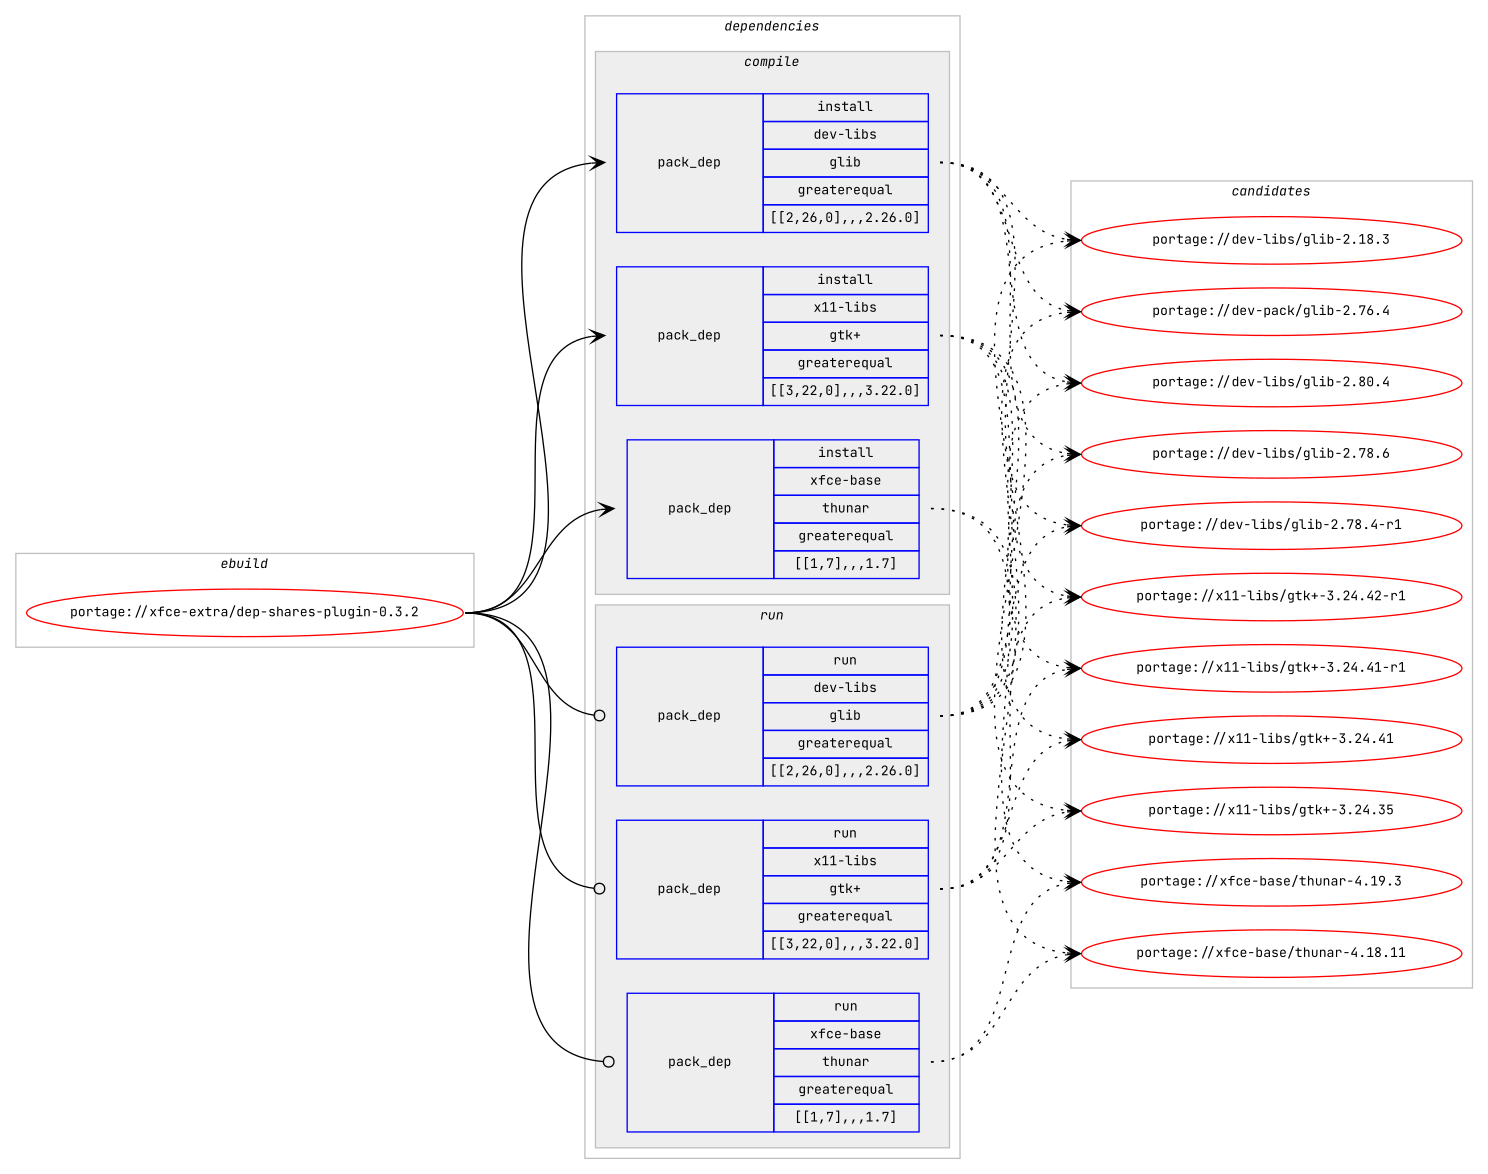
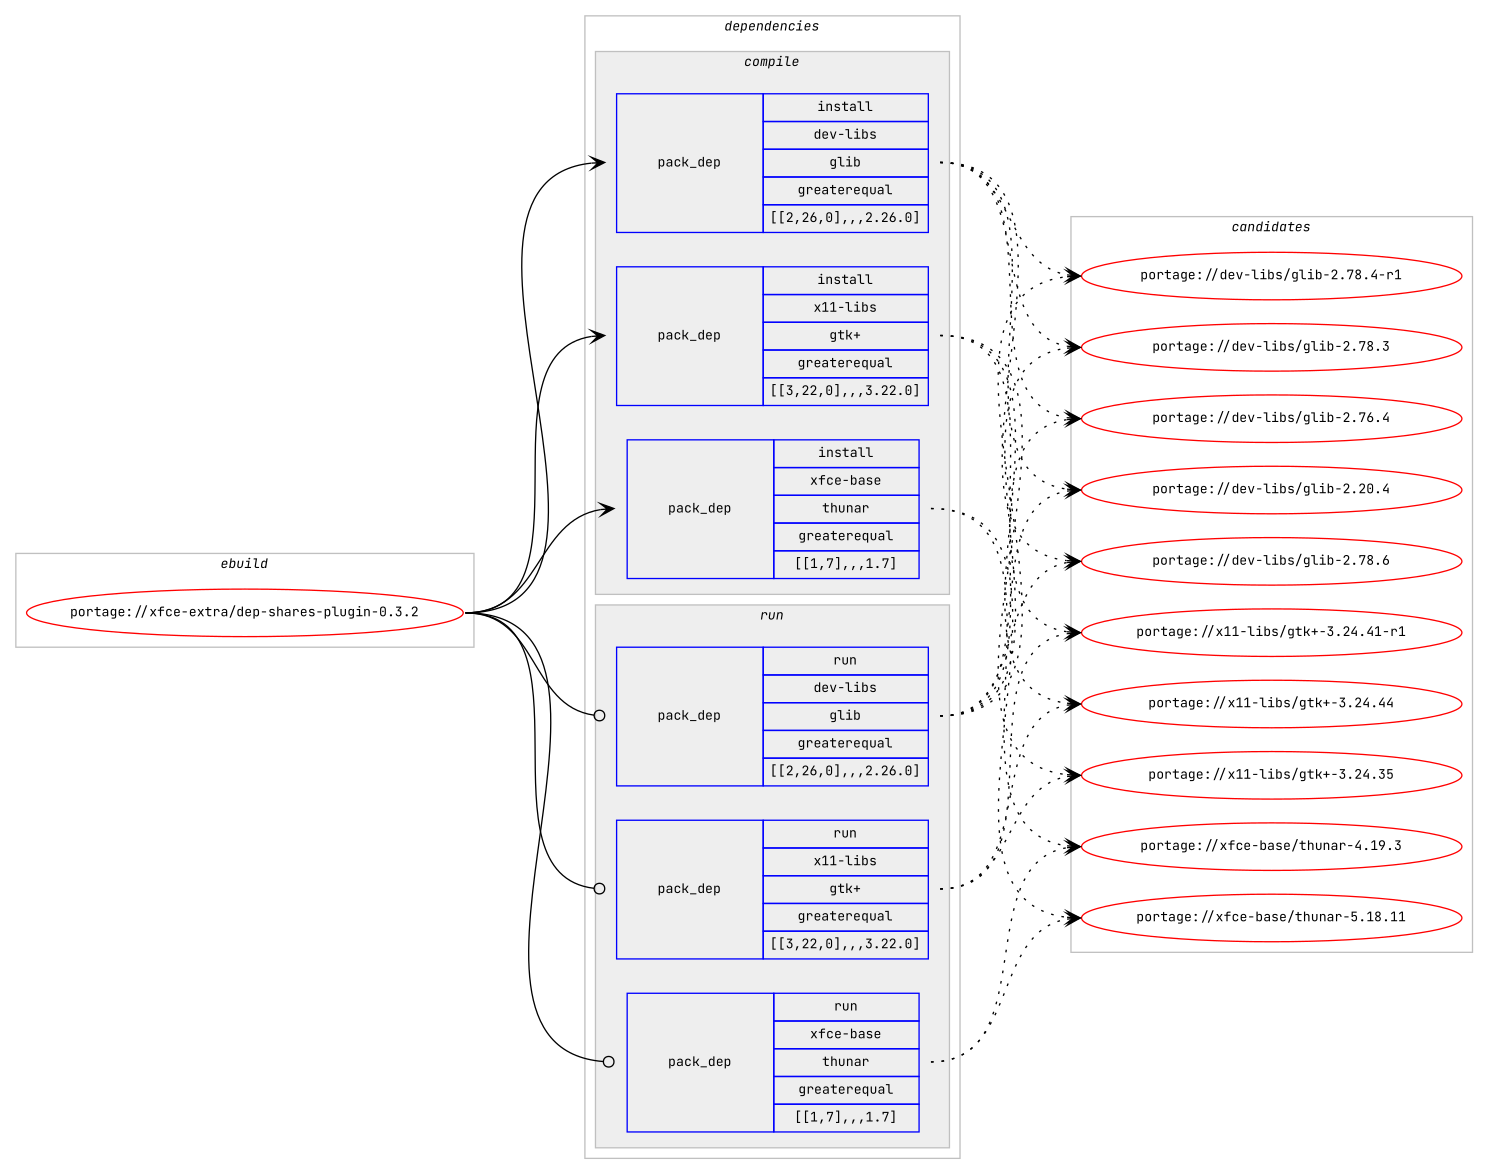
node "portage://dev-libs/glib-2.18.3": label "portage://dev-libs/glib-2.18.3" -> "portage://dev-libs/glib-2.78.3"
node "portage://dev-pack/glib-2.76.4": label "portage://dev-pack/glib-2.76.4" -> "portage://dev-libs/glib-2.76.4"
node "portage://dev-libs/glib-2.80.4": label "portage://dev-libs/glib-2.80.4" -> "portage://dev-libs/glib-2.20.4"
node "portage://x11-libs/gtk+-3.24.42-r1": removed
node "portage://x11-libs/gtk+-3.24.41": label "portage://x11-libs/gtk+-3.24.41" -> "portage://x11-libs/gtk+-3.24.44"
node "portage://xfce-base/thunar-4.18.11": label "portage://xfce-base/thunar-4.18.11" -> "portage://xfce-base/thunar-5.18.11"
